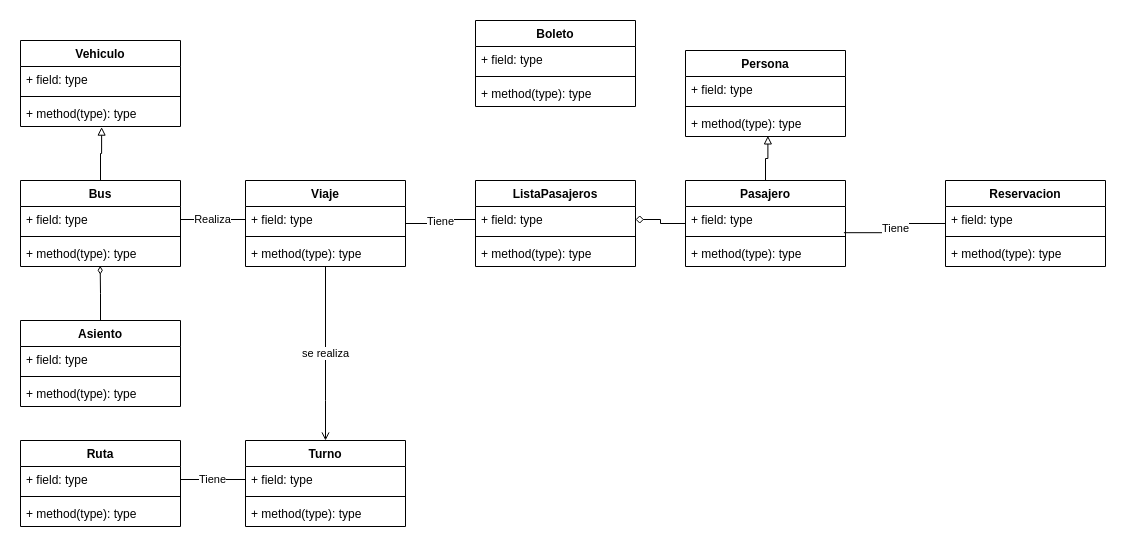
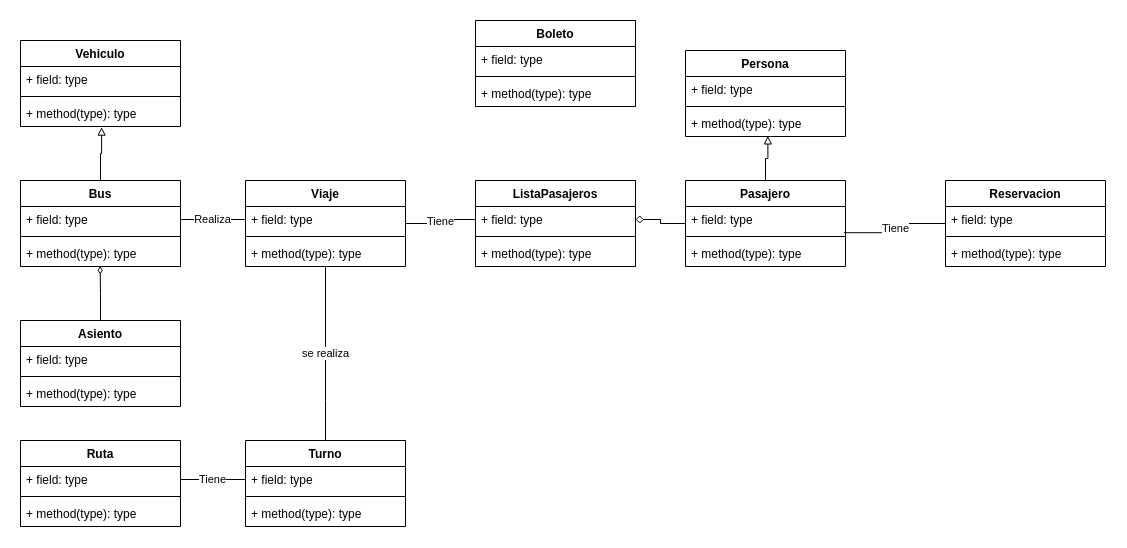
edge "Viaje" -> "Turno": arrowhead open -> none
